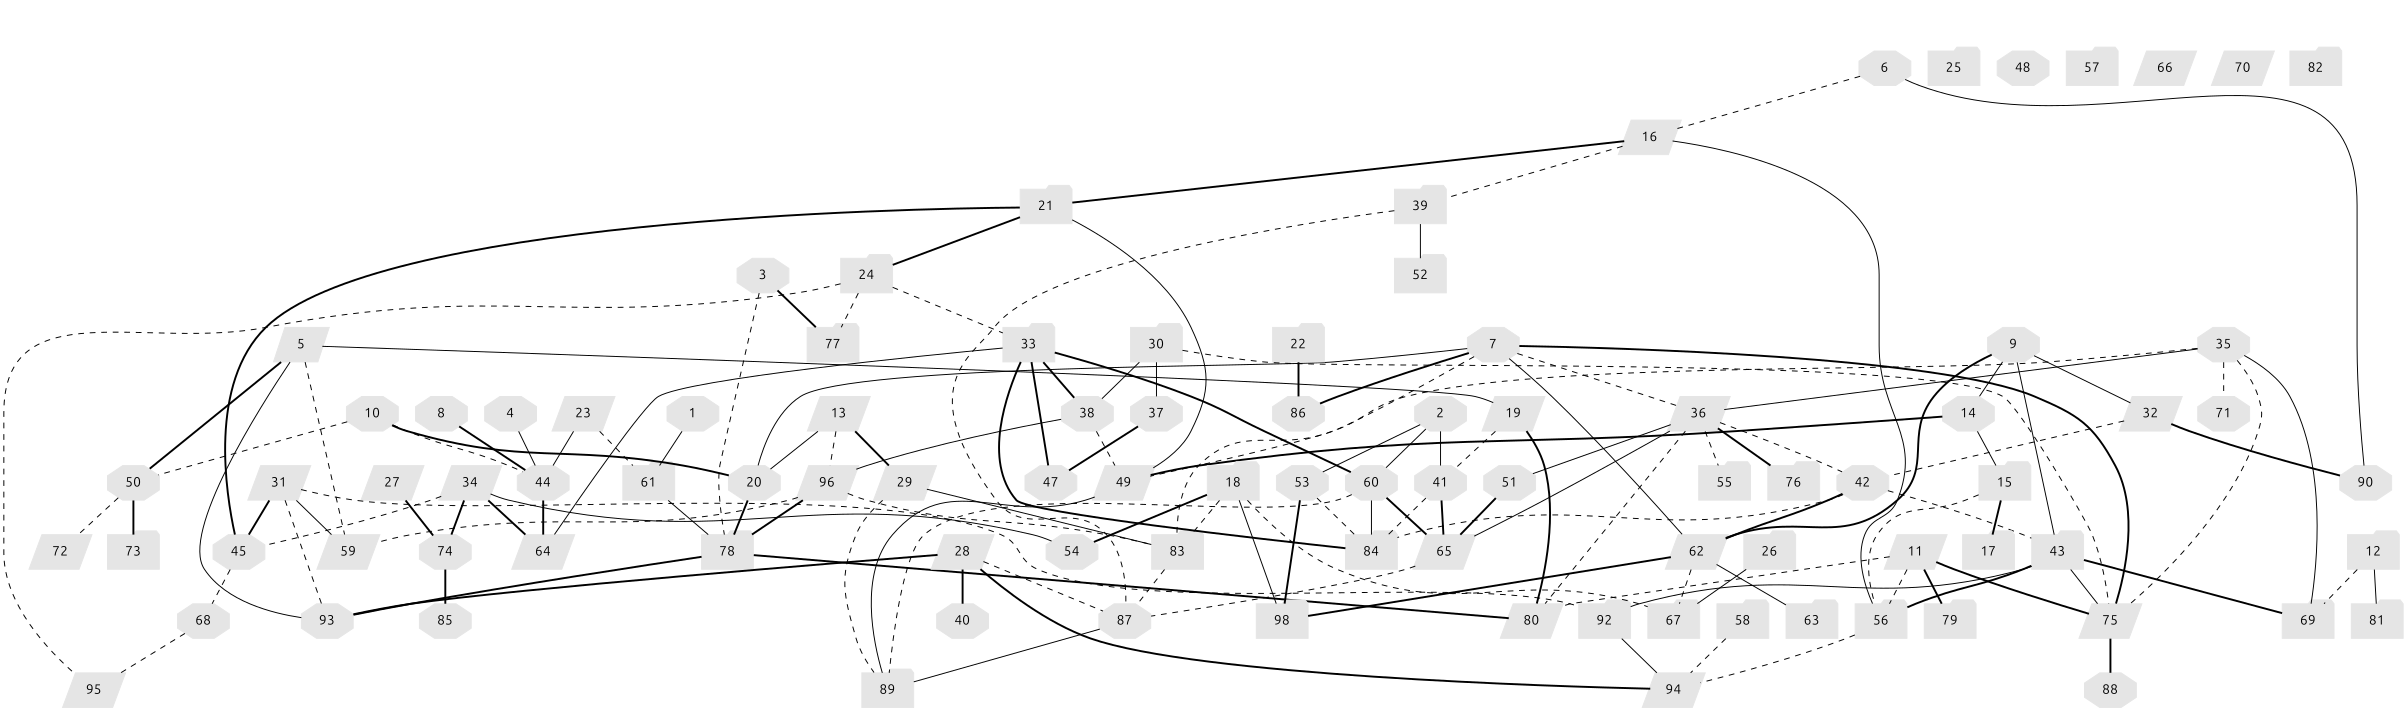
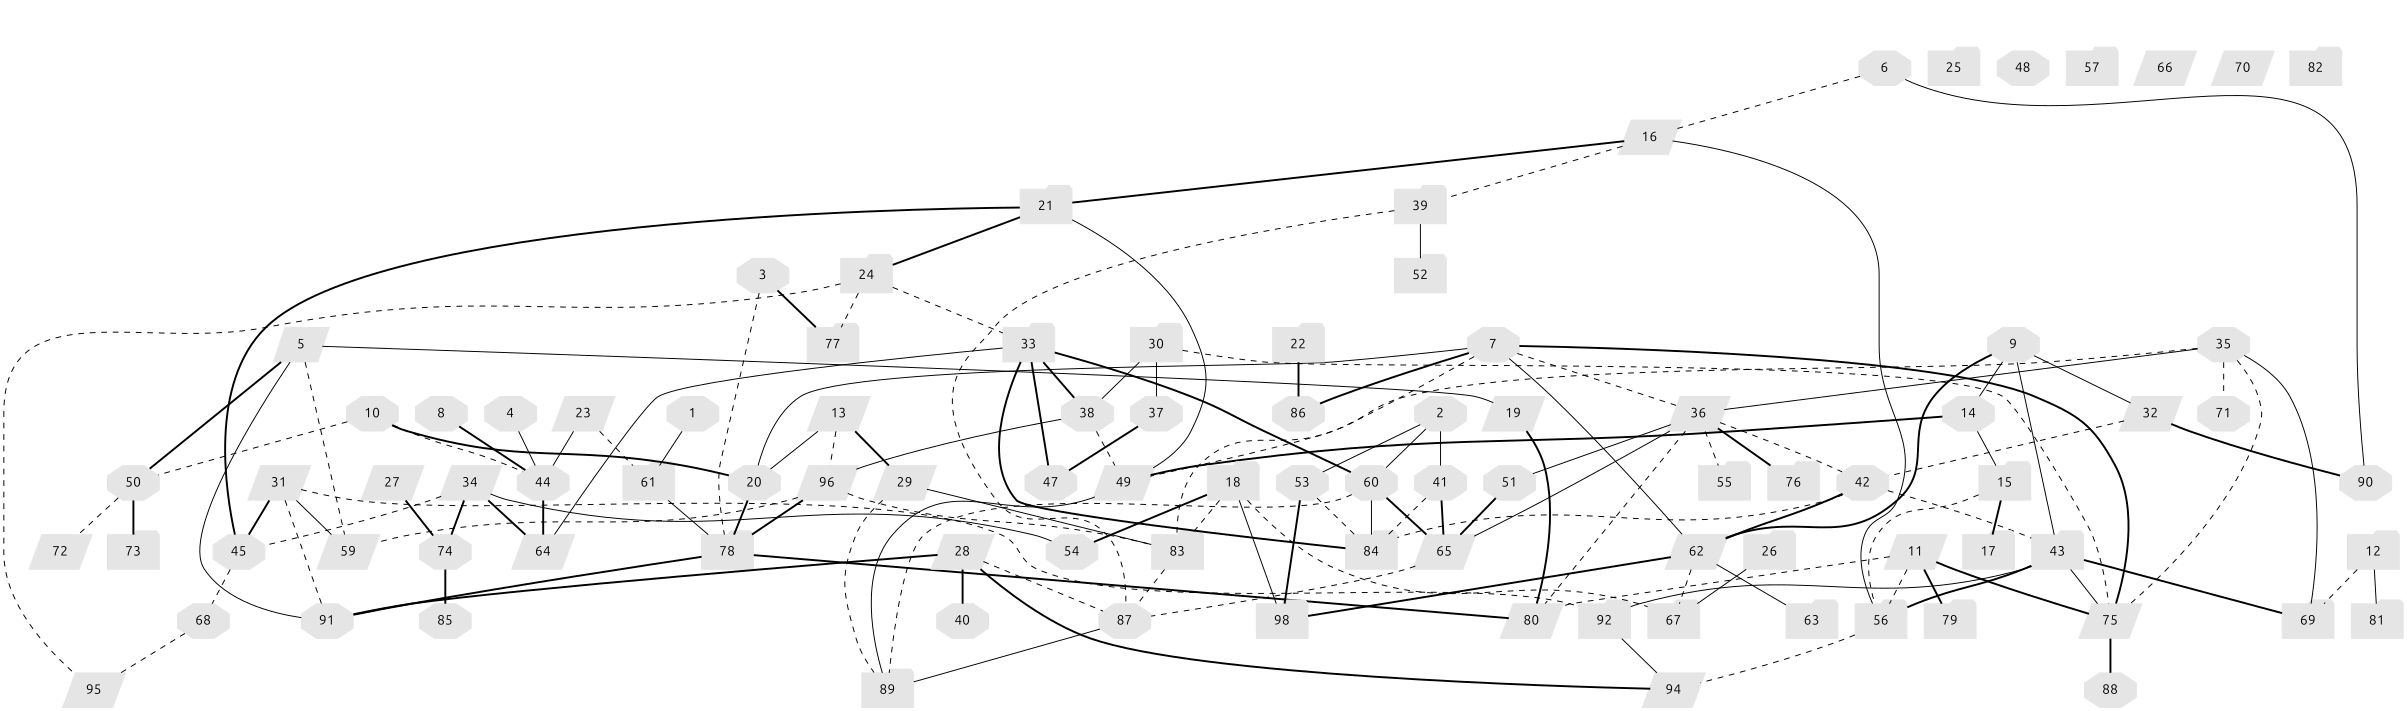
edge "19" -- "41": removed
node "93": label "93" -> "91"
node "58": removed
